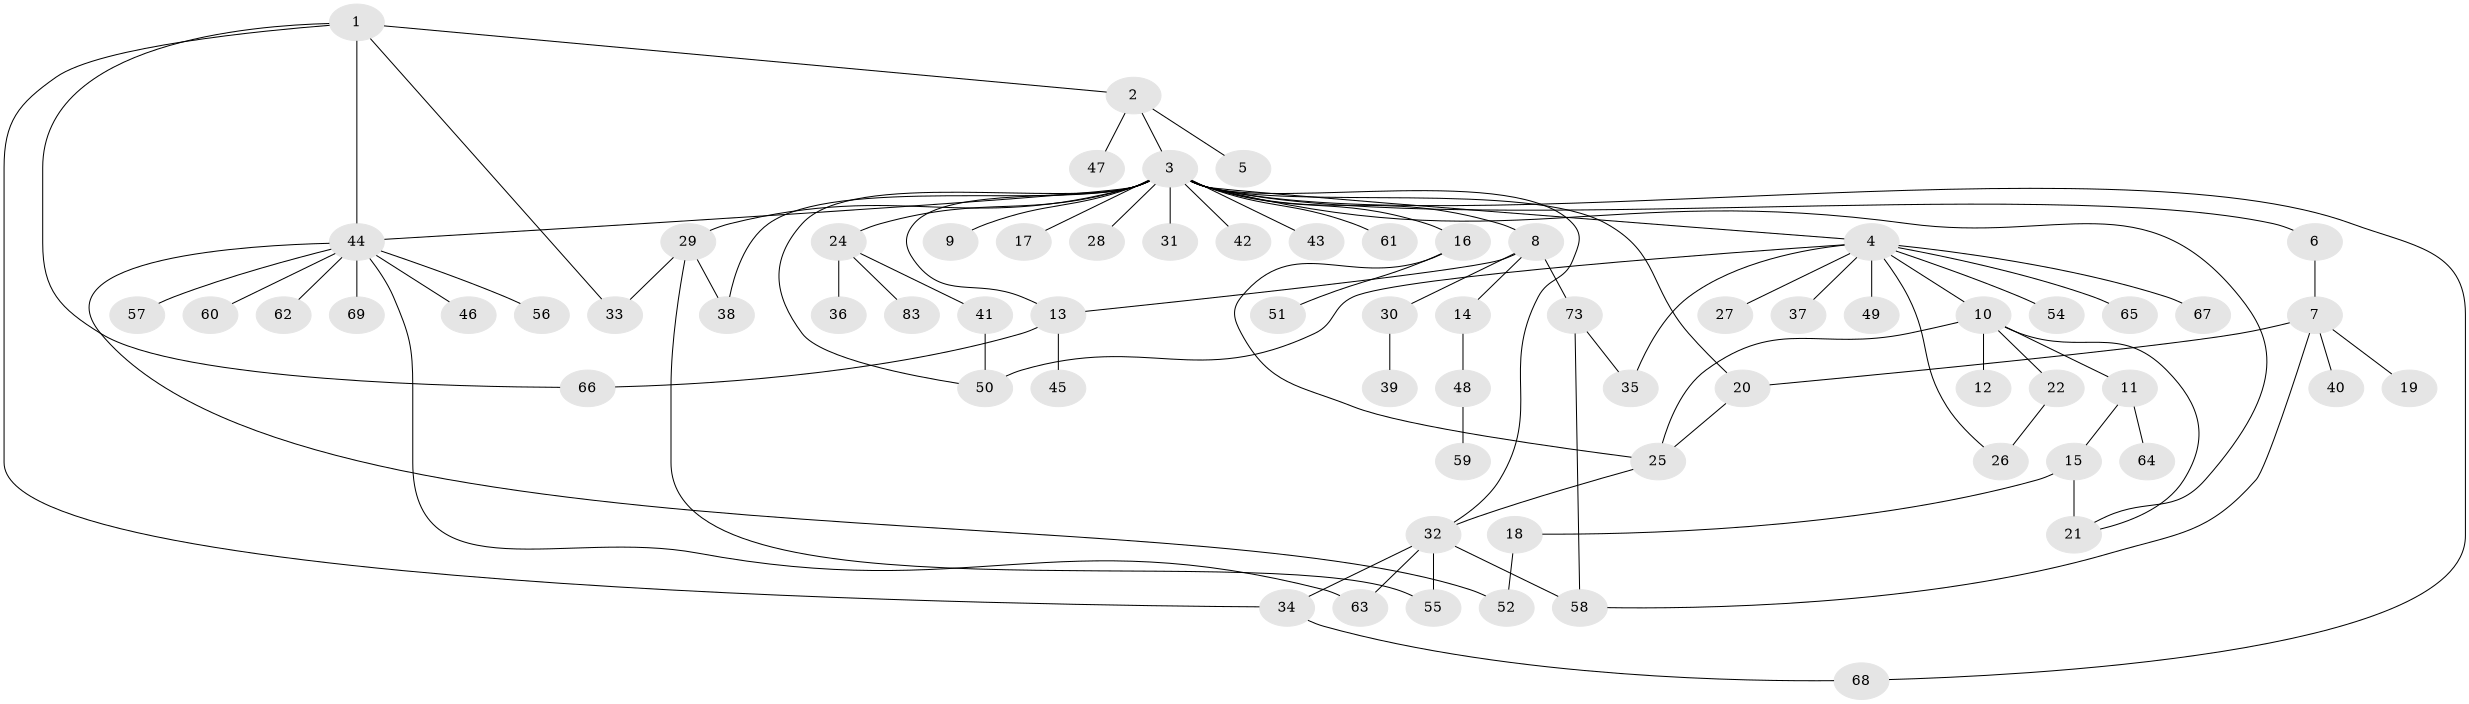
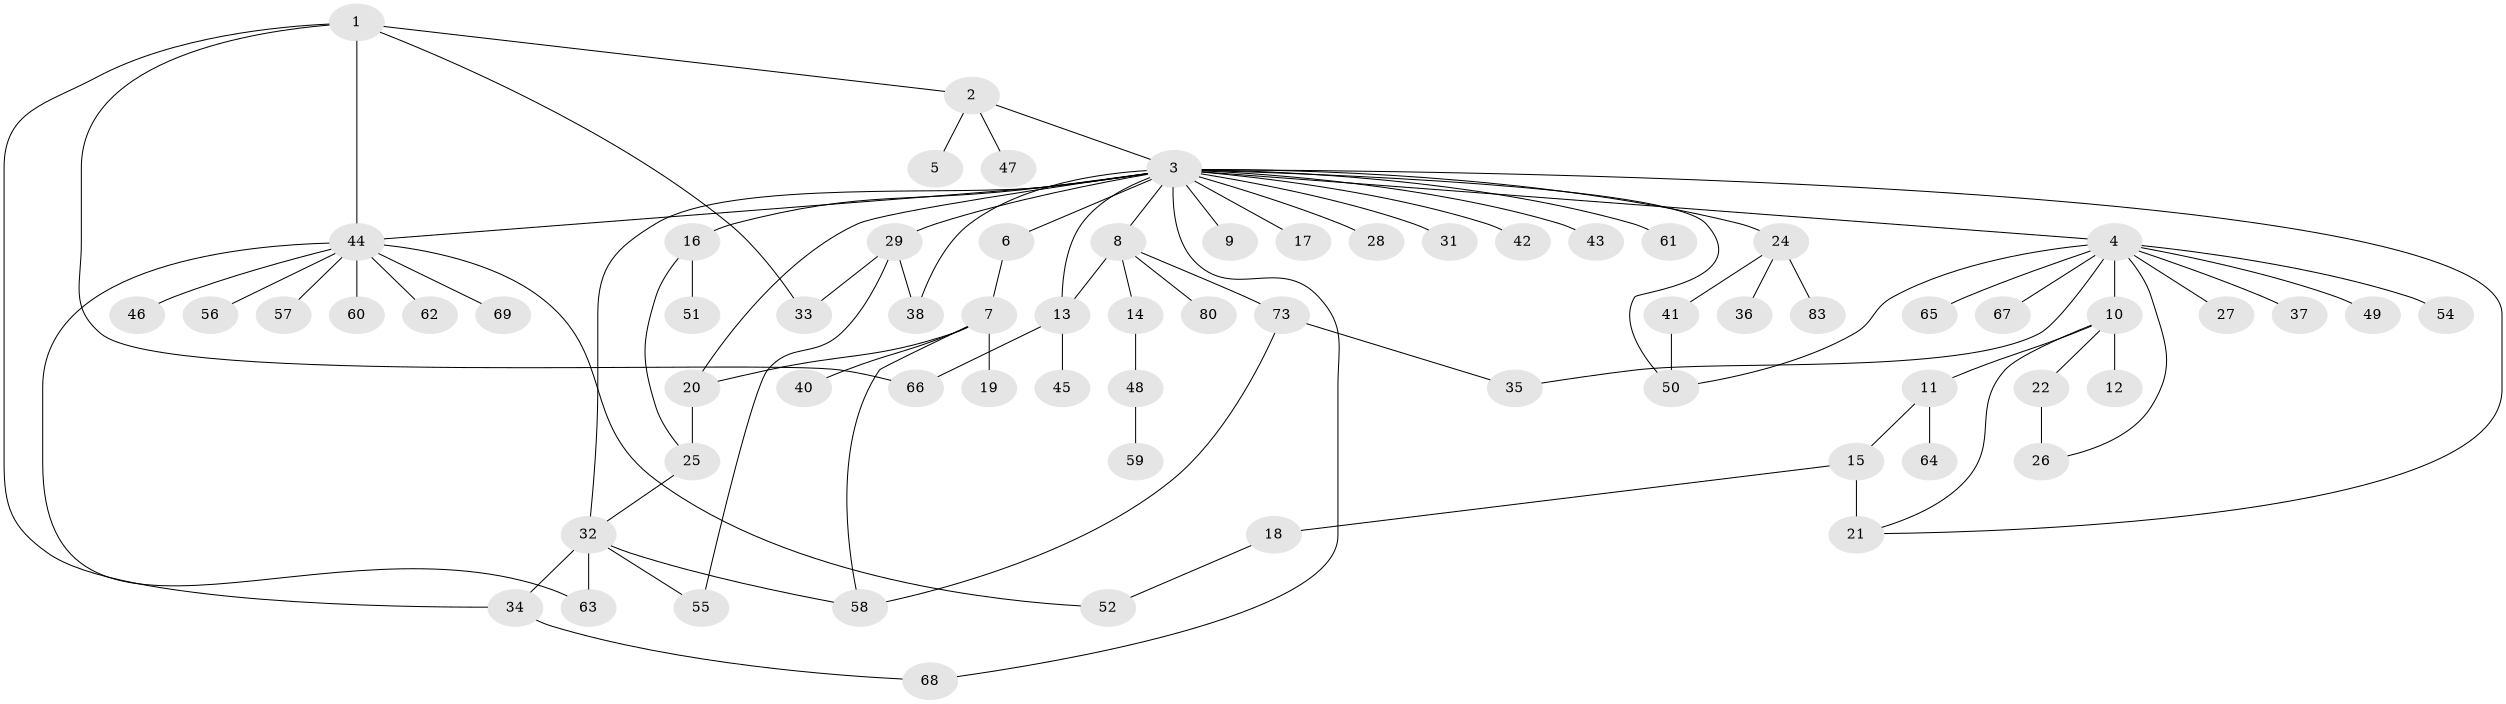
node "30": label "30" -> "80"
edge "10" -- "25": removed
node "39": removed
